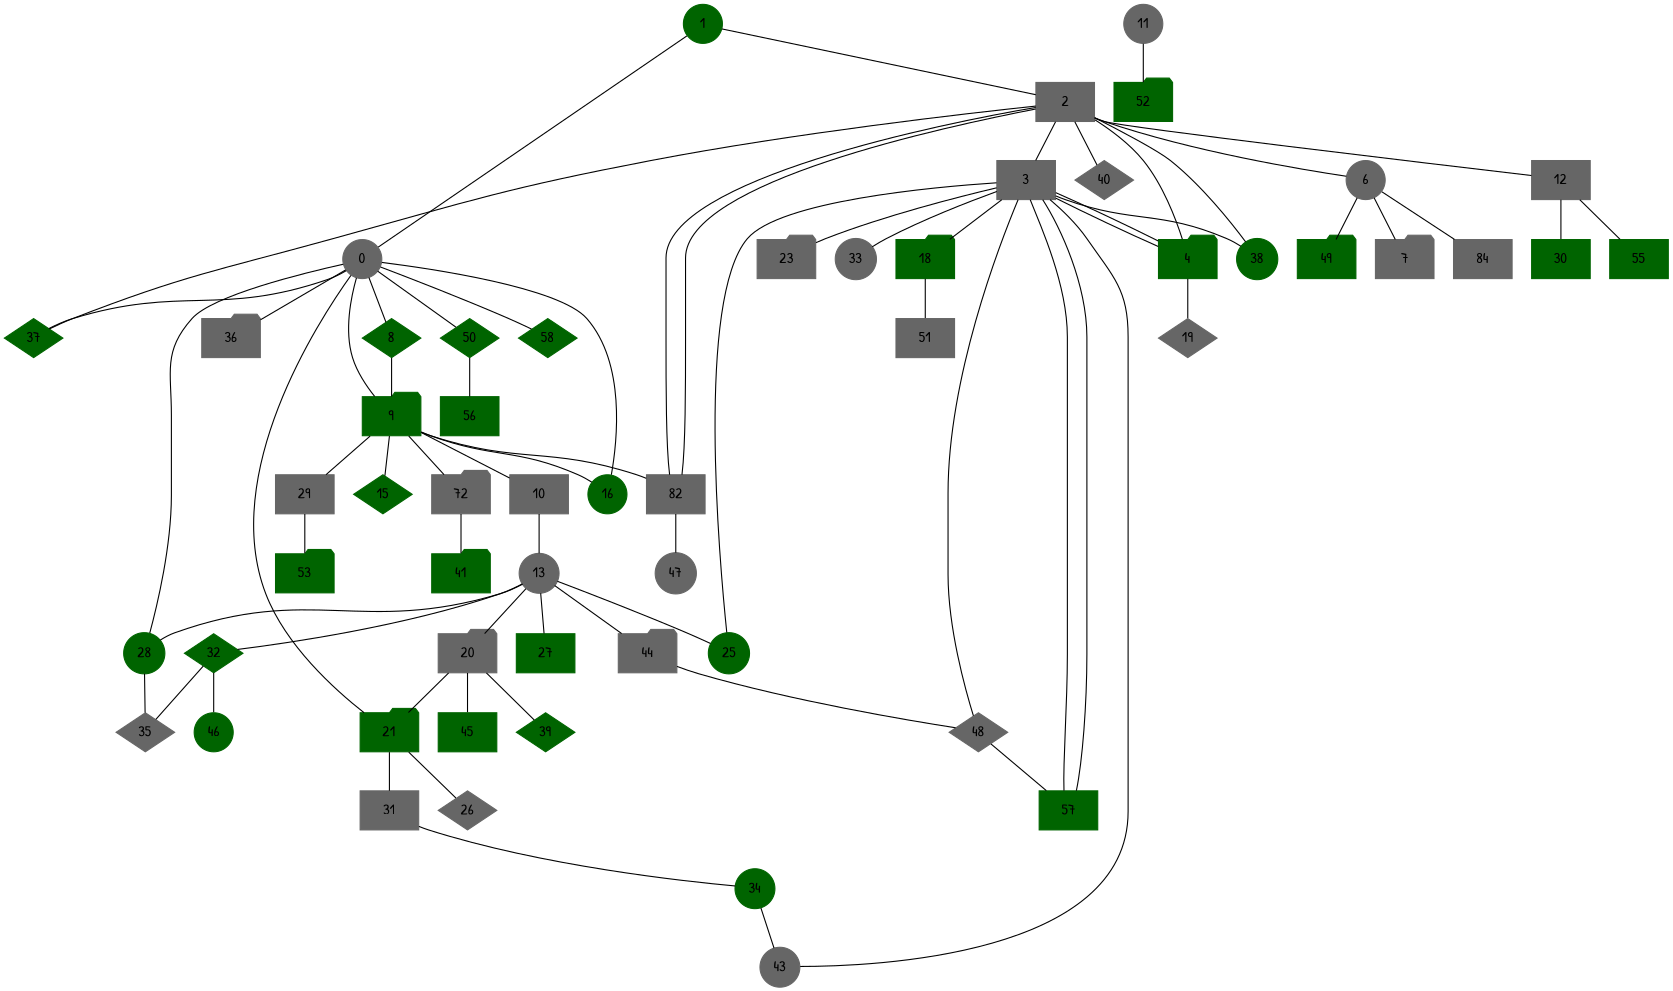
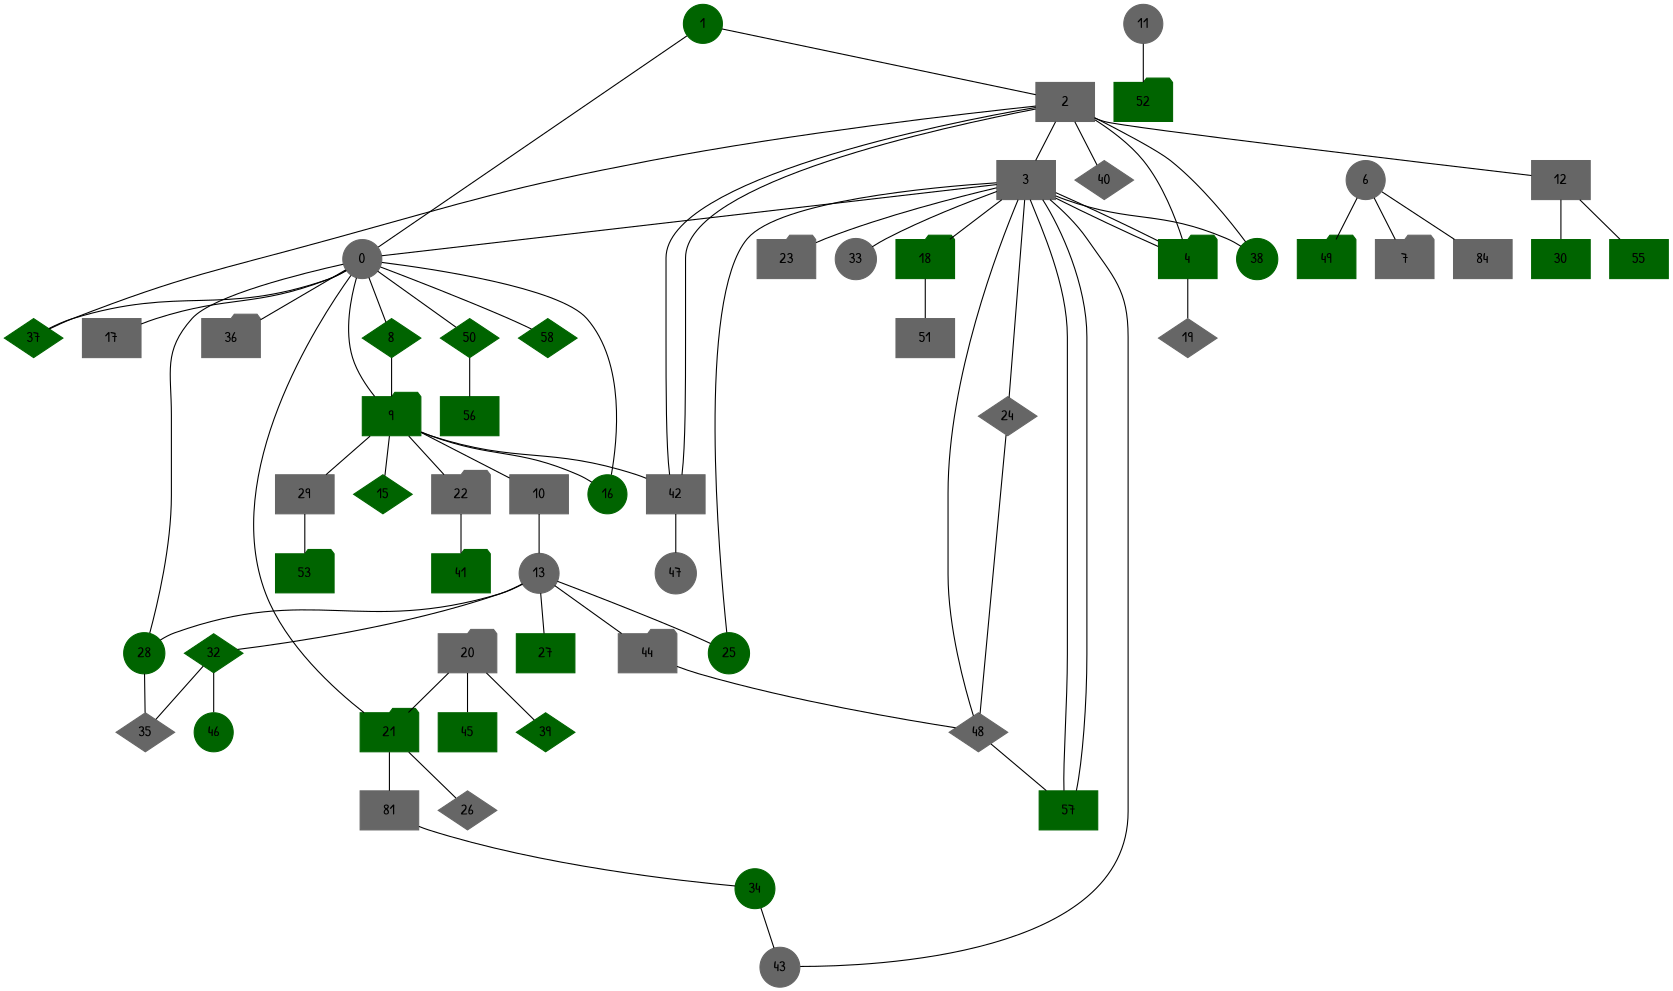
edge "2" -- "6": removed
edge "3" -- "0": added
node "17": added
node "24": added
node "72": label "72" -> "22"
node "82": label "82" -> "42"
edge "13" -- "20": removed
node "31": label "31" -> "81"
